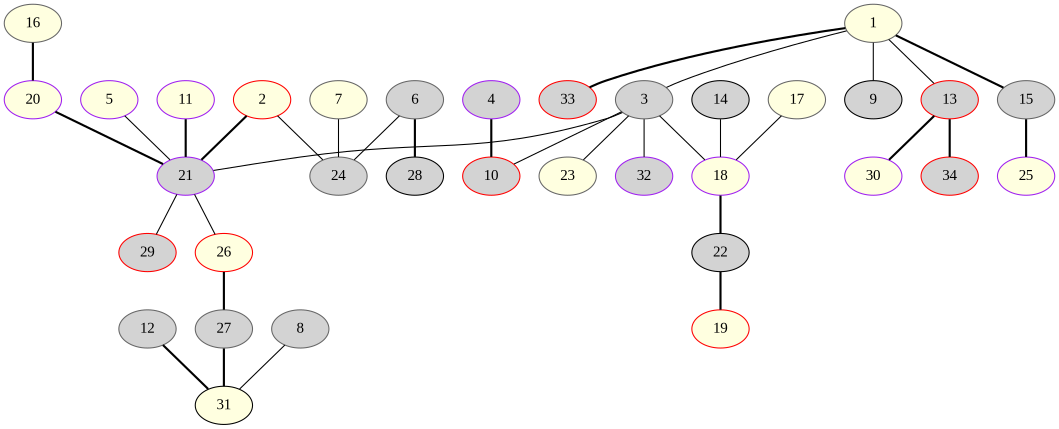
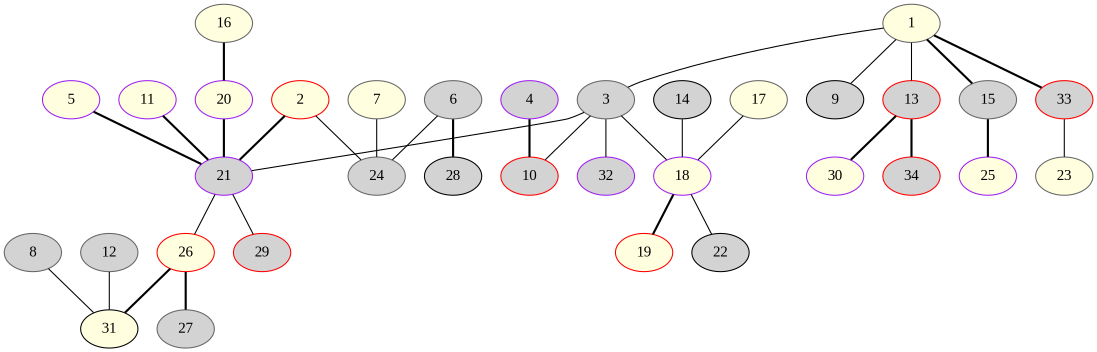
edge "5" -- "21": style solid -> bold
edge "3" -- "23": now "33" -- "23"
edge "18" -- "22": style bold -> solid
edge "22" -- "19": now "18" -- "19"
edge "12" -- "31": style bold -> solid
edge "27" -- "31": now "26" -- "31"
